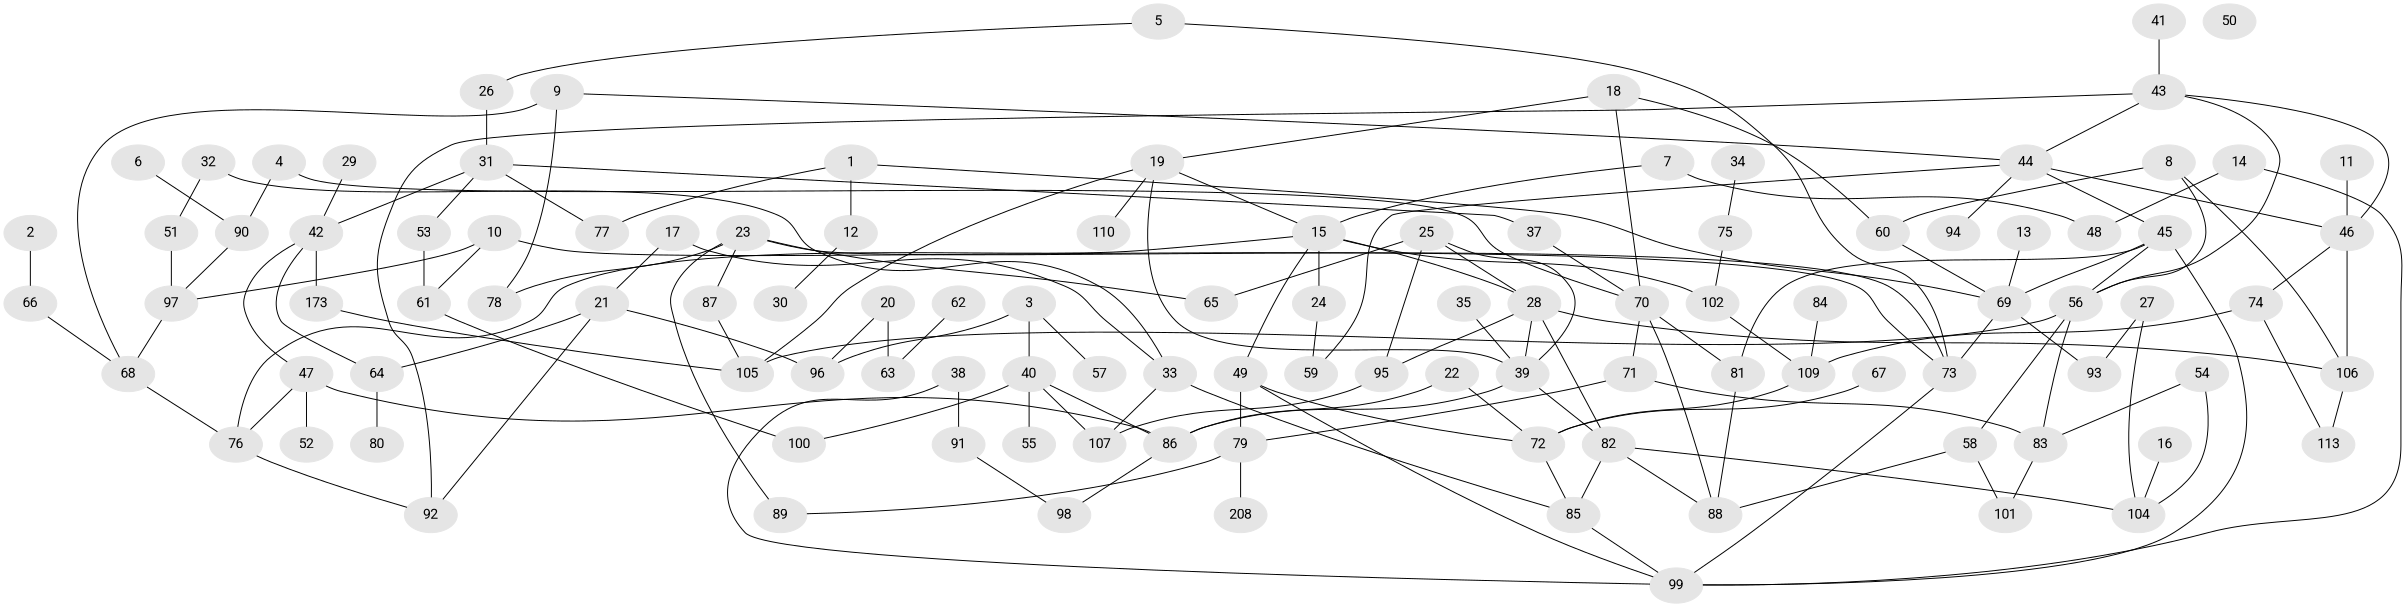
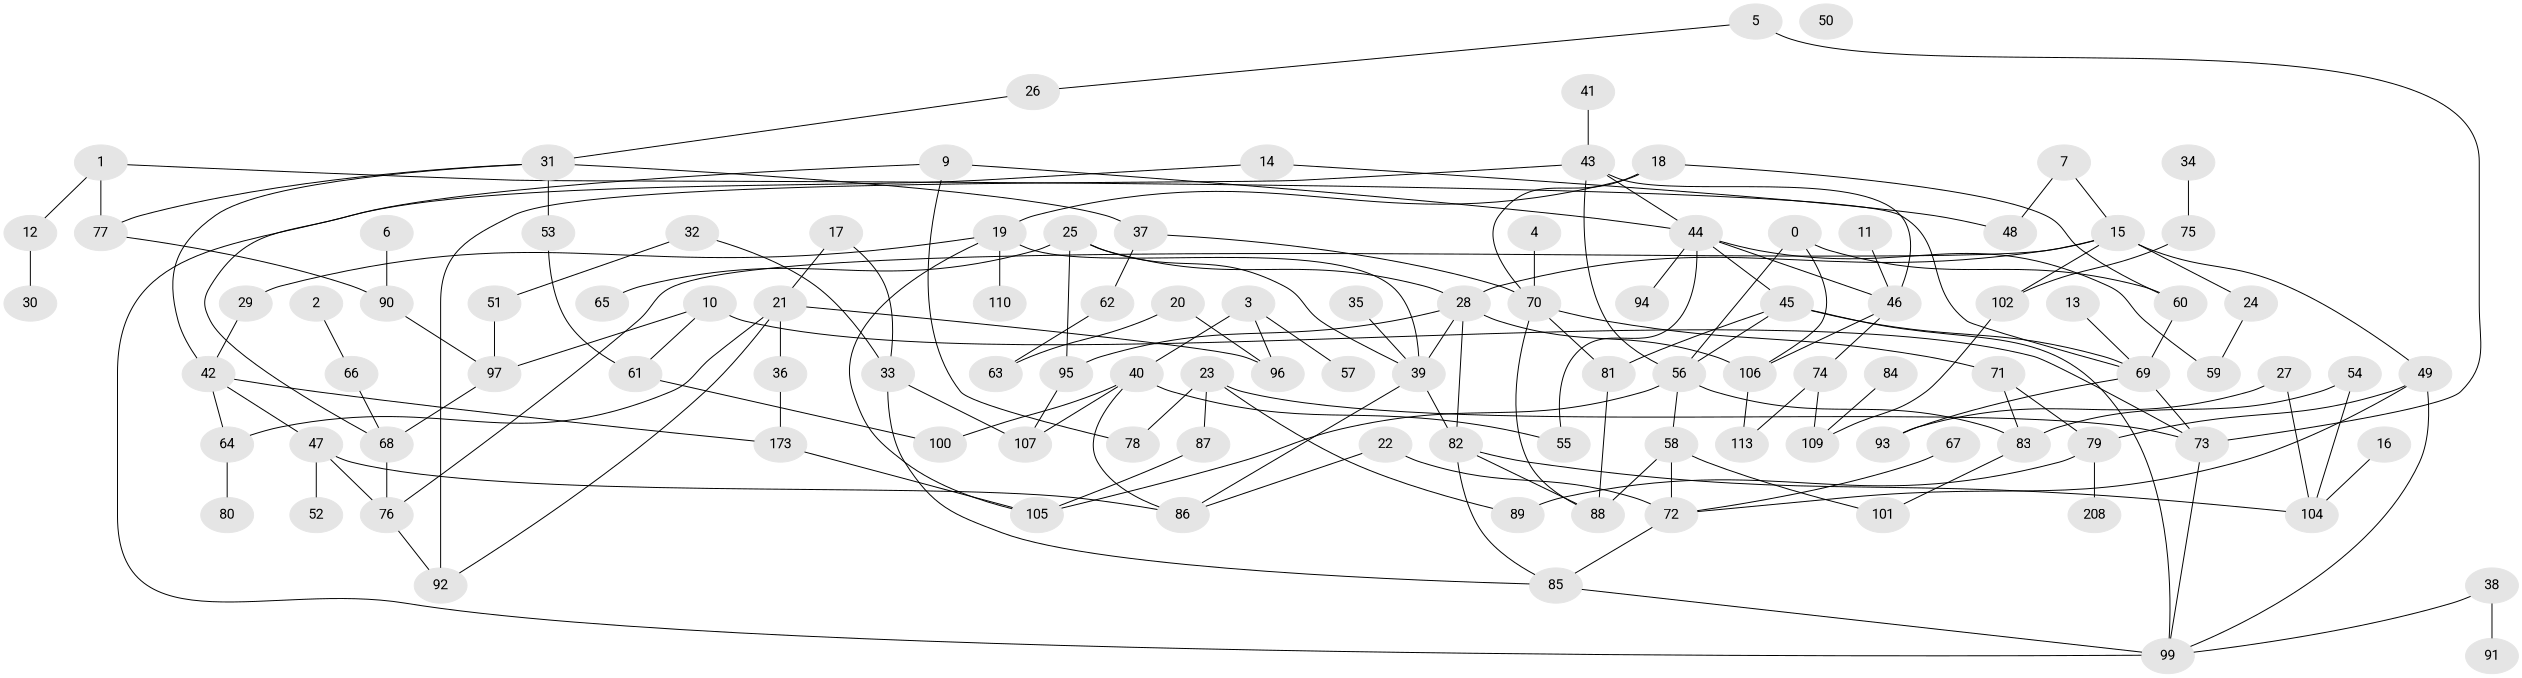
node "8": label "8" -> "0"
edge "4" -- "90": now "77" -- "90"
edge "19" -- "15": now "19" -- "29"
edge "37" -- "62": added
edge "23" -- "65": removed
edge "44" -- "55": added
node "36": added
edge "109" -- "72": now "58" -- "72"
node "98": removed
